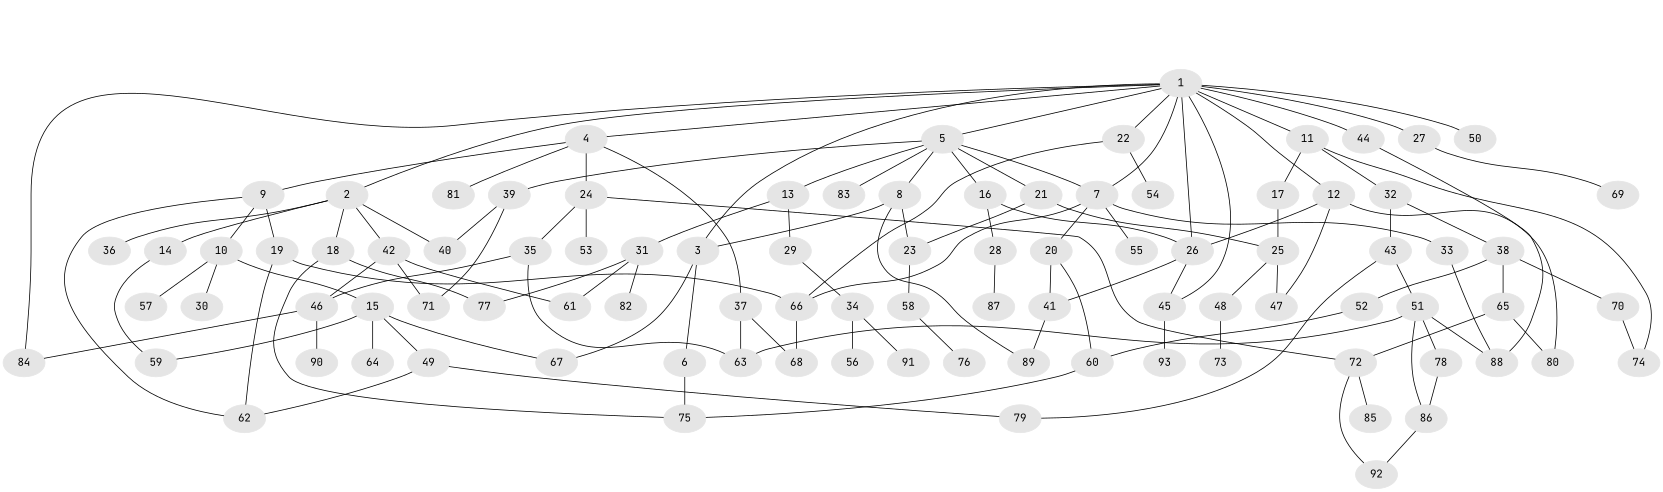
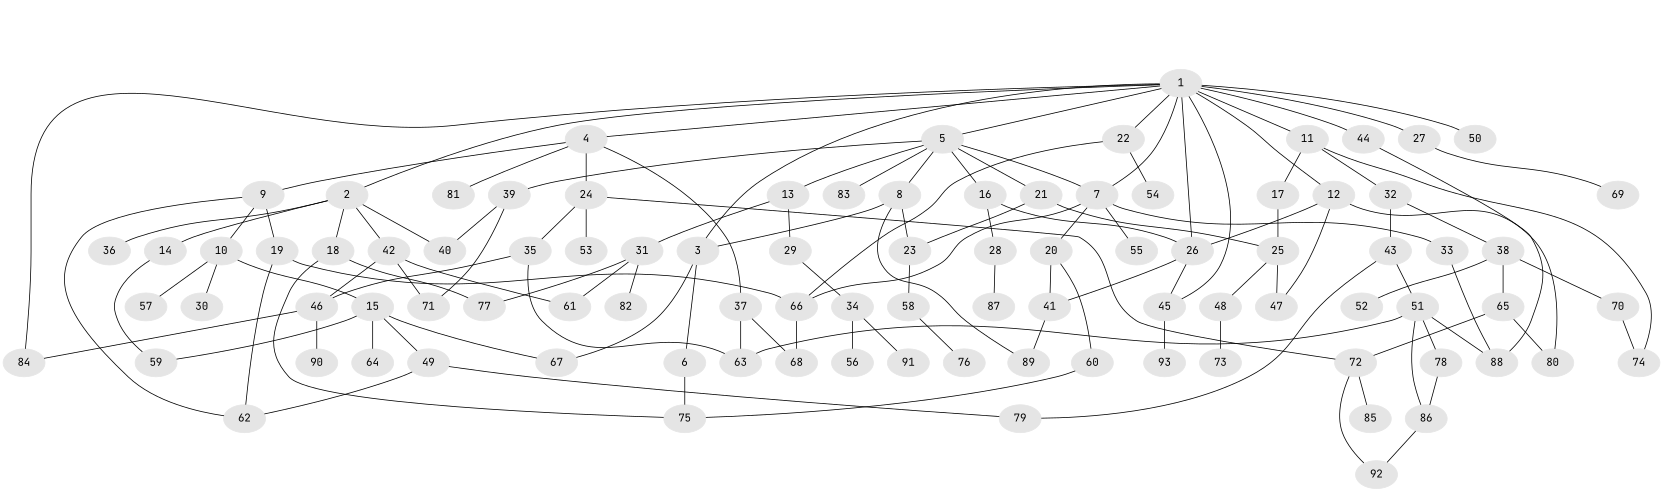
edge "52" -- "60": removed
